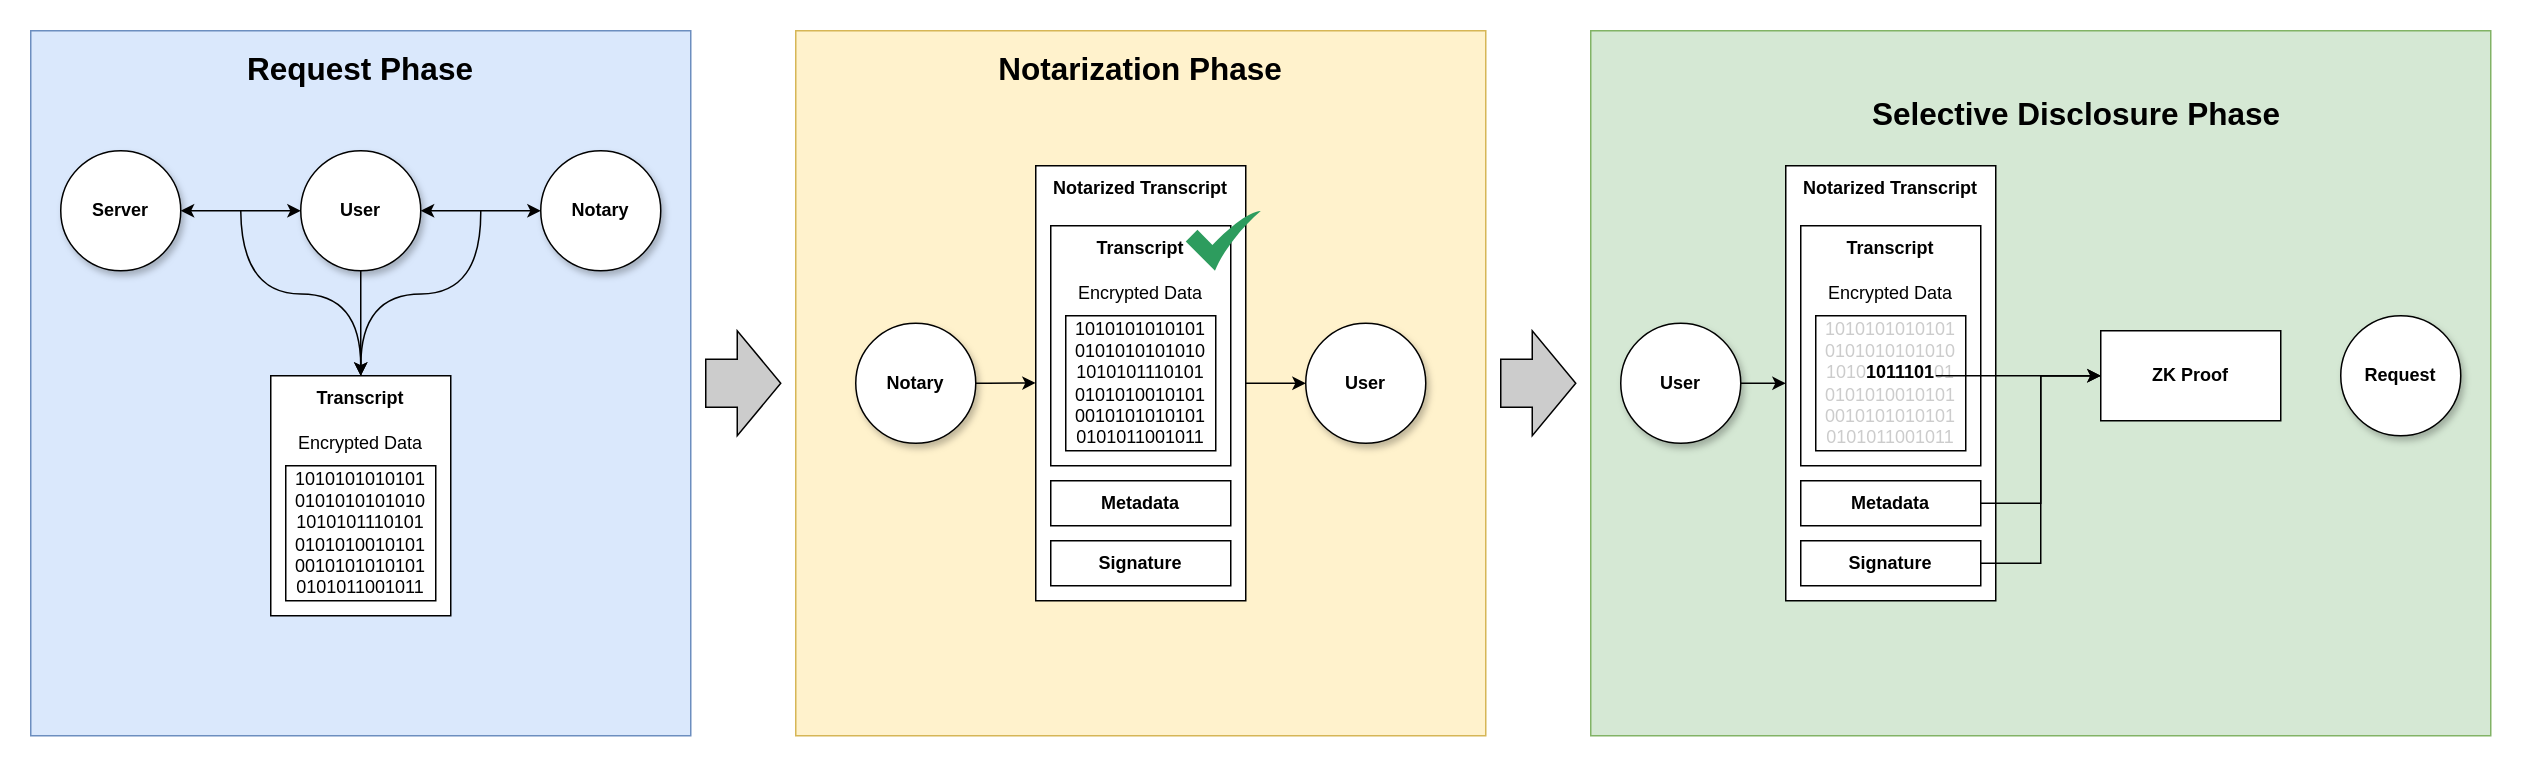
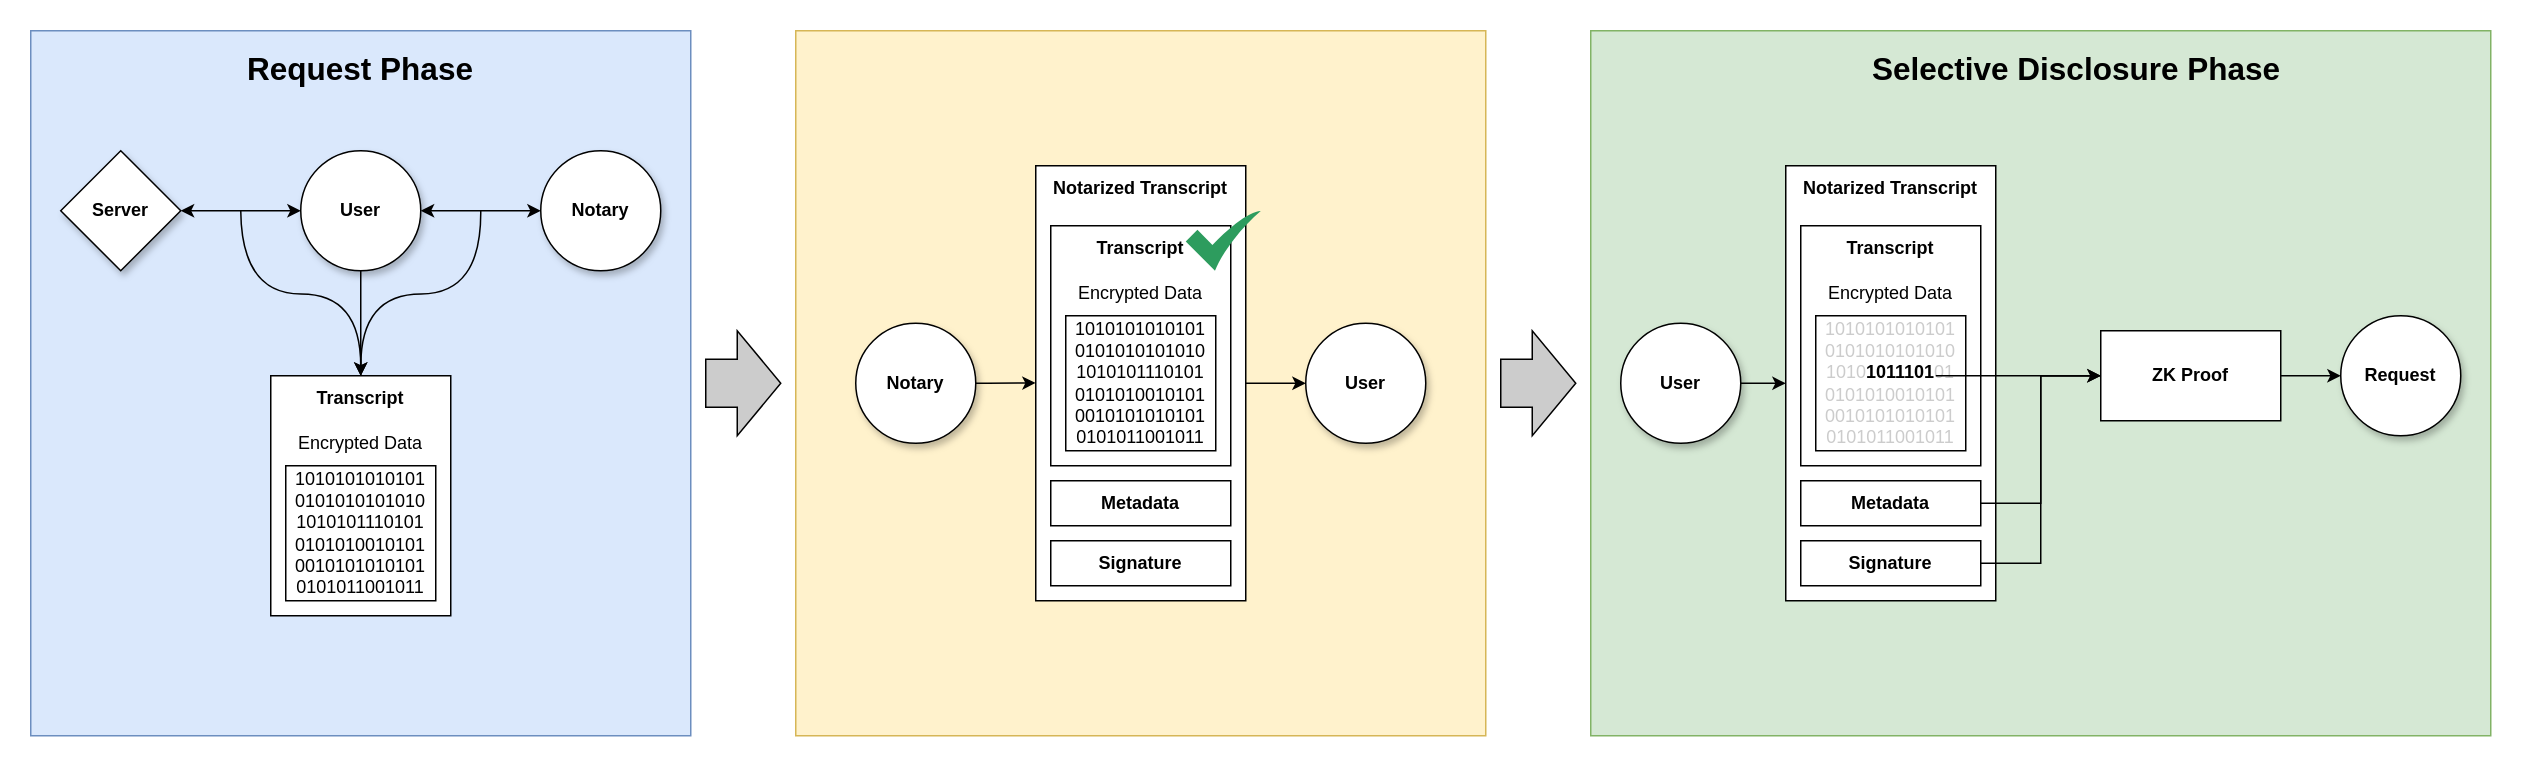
node "Notarization Phase": removed
node "Selective Disclosure Phase": moved (2077, 113) -> (2077, 68)
node "Server": shape ellipse -> diamond
edge "ZK Proof" -> "Request": added
